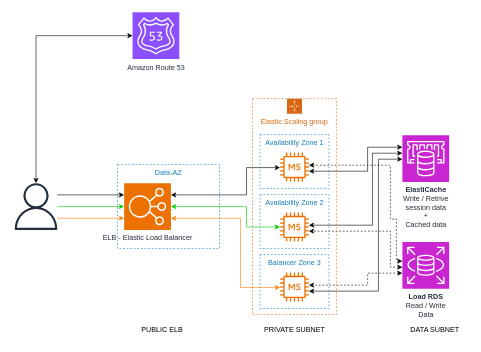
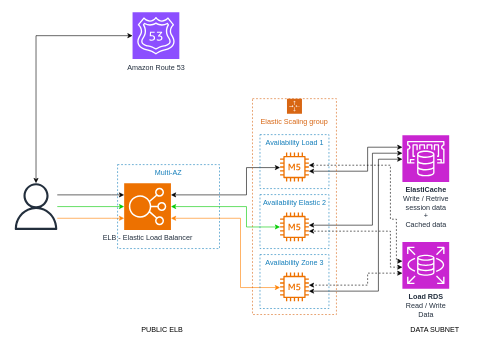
node "Availability Zone 1": label "Availability Zone 1" -> "Availability Load 1"
node "Data-AZ": label "Data-AZ" -> "Multi-AZ"
node "Availability Zone 2": label "Availability Zone 2" -> "Availability Elastic 2"
node "Balancer Zone 3": label "Balancer Zone 3" -> "Availability Zone 3"
node "PRIVATE SUBNET": removed
